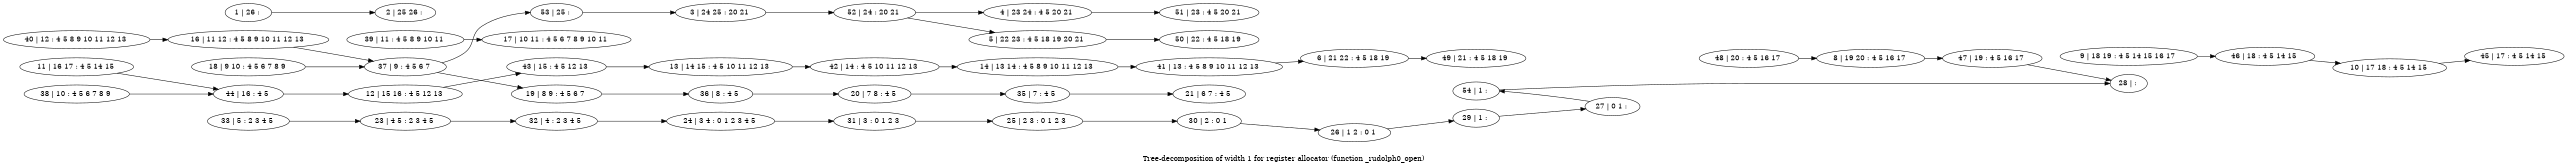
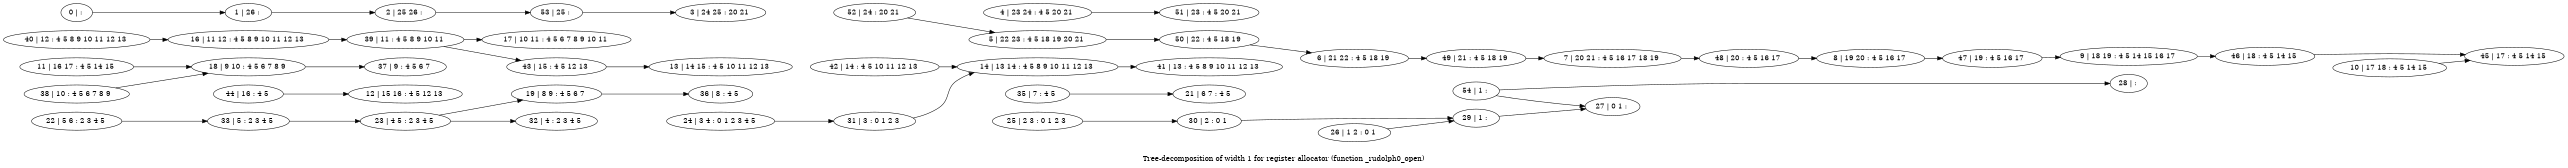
node "0 | :": added
edge "3 | 24 25 : 20 21" -> "52 | 24 : 20 21": removed
edge "52 | 24 : 20 21" -> "4 | 23 24 : 4 5 20 21": removed
edge "37 | 9 : 4 5 6 7" -> "53 | 25 :": now "2 | 25 26 :" -> "53 | 25 :"
edge "16 | 11 12 : 4 5 8 9 10 11 12 13" -> "37 | 9 : 4 5 6 7": now "16 | 11 12 : 4 5 8 9 10 11 12 13" -> "39 | 11 : 4 5 8 9 10 11"
node "7 | 20 21 : 4 5 16 17 18 19": added
edge "41 | 13 : 4 5 8 9 10 11 12 13" -> "6 | 21 22 : 4 5 18 19": now "50 | 22 : 4 5 18 19" -> "6 | 21 22 : 4 5 18 19"
edge "46 | 18 : 4 5 14 15" -> "10 | 17 18 : 4 5 14 15": now "46 | 18 : 4 5 14 15" -> "45 | 17 : 4 5 14 15"
edge "13 | 14 15 : 4 5 10 11 12 13" -> "42 | 14 : 4 5 10 11 12 13": removed
edge "47 | 19 : 4 5 16 17" -> "28 | :": now "47 | 19 : 4 5 16 17" -> "9 | 18 19 : 4 5 14 15 16 17"
edge "37 | 9 : 4 5 6 7" -> "19 | 8 9 : 4 5 6 7": now "23 | 4 5 : 2 3 4 5" -> "19 | 8 9 : 4 5 6 7"
edge "11 | 16 17 : 4 5 14 15" -> "44 | 16 : 4 5": now "11 | 16 17 : 4 5 14 15" -> "18 | 9 10 : 4 5 6 7 8 9"
edge "12 | 15 16 : 4 5 12 13" -> "43 | 15 : 4 5 12 13": now "39 | 11 : 4 5 8 9 10 11" -> "43 | 15 : 4 5 12 13"
edge "38 | 10 : 4 5 6 7 8 9" -> "44 | 16 : 4 5": now "38 | 10 : 4 5 6 7 8 9" -> "18 | 9 10 : 4 5 6 7 8 9"
node "20 | 7 8 : 4 5": removed
edge "27 | 0 1 :" -> "54 | 1 :": reversed
node "22 | 5 6 : 2 3 4 5": added
edge "32 | 4 : 2 3 4 5" -> "24 | 3 4 : 0 1 2 3 4 5": removed
edge "31 | 3 : 0 1 2 3" -> "25 | 2 3 : 0 1 2 3": now "31 | 3 : 0 1 2 3" -> "14 | 13 14 : 4 5 8 9 10 11 12 13"
edge "30 | 2 : 0 1" -> "26 | 1 2 : 0 1": now "30 | 2 : 0 1" -> "29 | 1 :"
